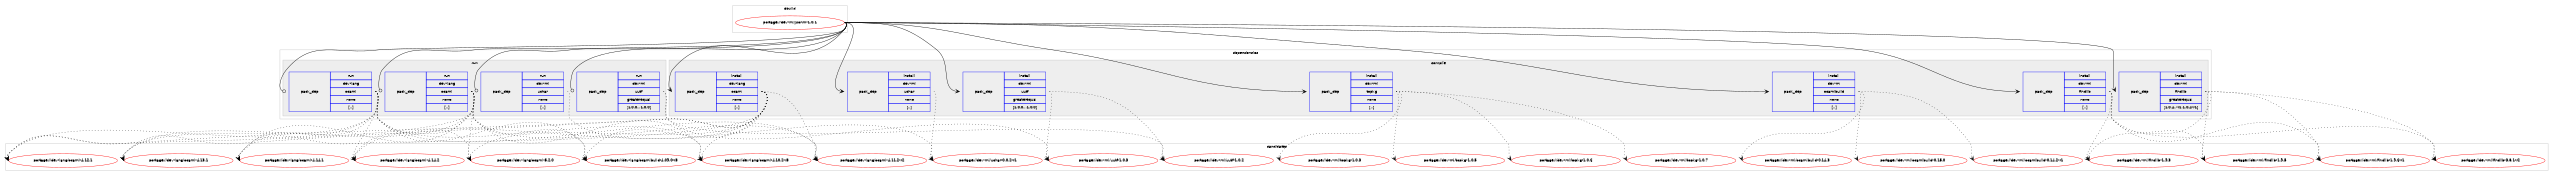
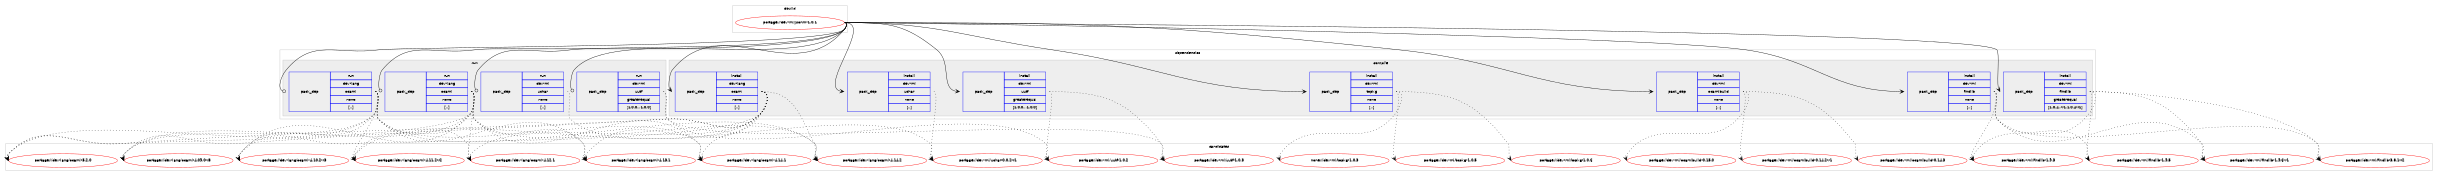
node "portage://dev-lang/ocamlbuild-4.09.0-r3": label "portage://dev-lang/ocamlbuild-4.09.0-r3" -> "portage://dev-lang/ocaml-4.09.0-r3"
node "portage://dev-ml/topkg-1.0.3": label "portage://dev-ml/topkg-1.0.3" -> "none://dev-ml/topkg-1.0.3"
node "portage://dev-ml/topkg-1.0.7": removed
